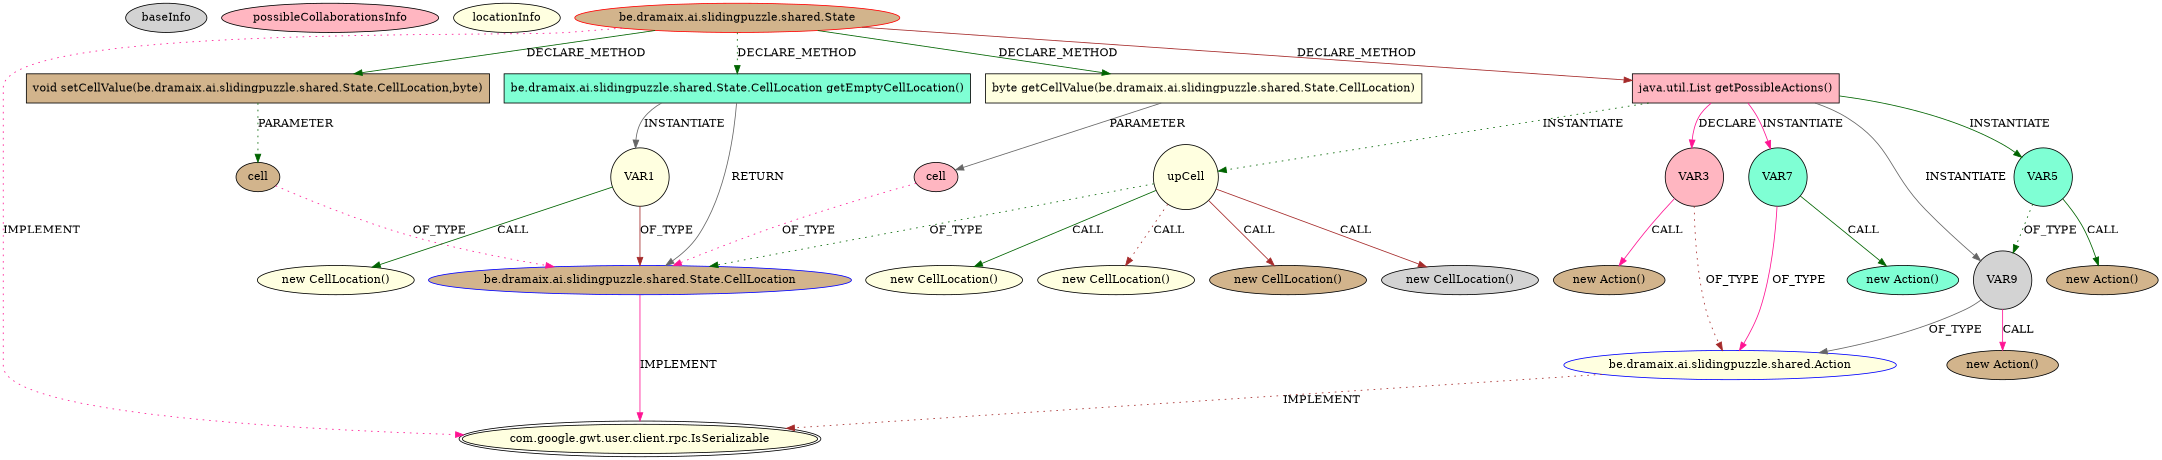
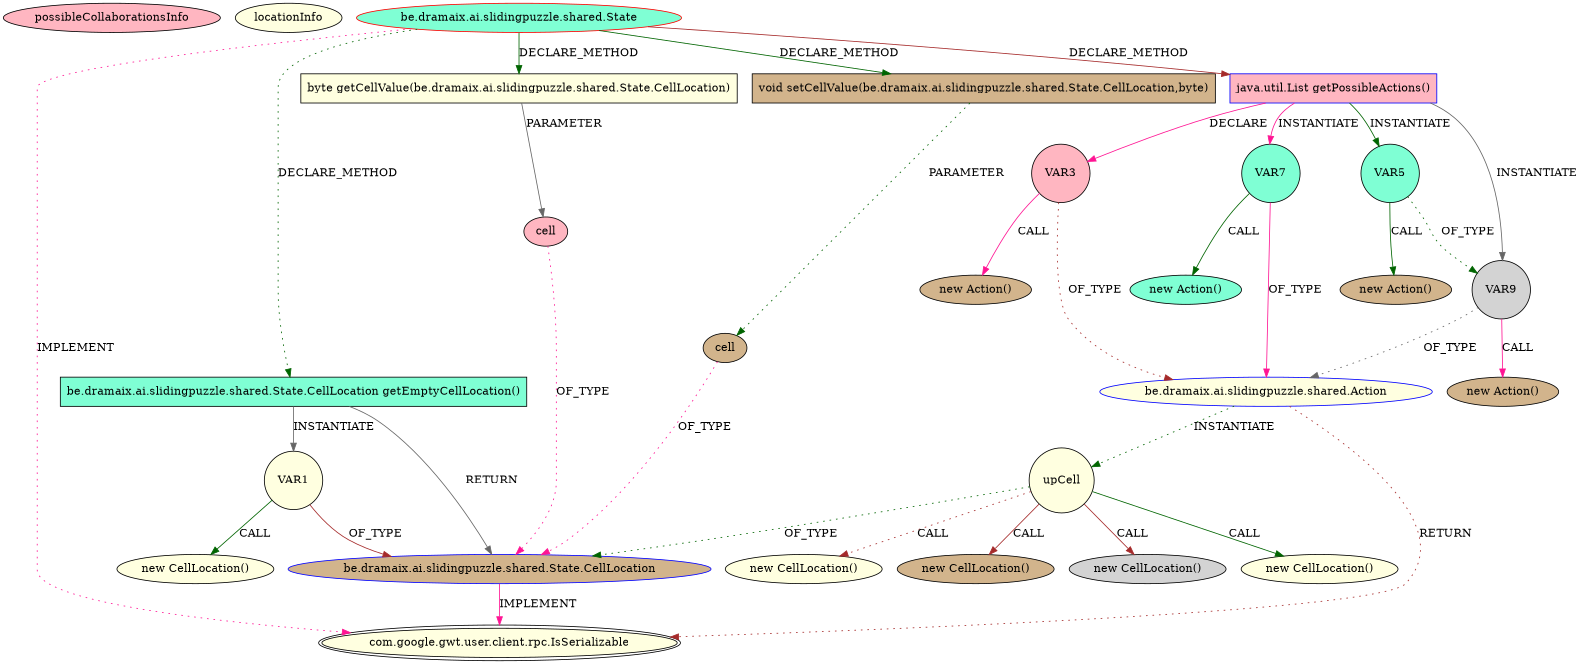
node "baseInfo": removed
node "be.dramaix.ai.slidingpuzzle.shared.State": fillcolor tan -> aquamarine
node "java.util.List getPossibleActions()": color black -> blue
edge "java.util.List getPossibleActions()" -> "upCell": now "be.dramaix.ai.slidingpuzzle.shared.Action" -> "upCell"
edge "VAR9" -> "be.dramaix.ai.slidingpuzzle.shared.Action": style solid -> dotted
edge "be.dramaix.ai.slidingpuzzle.shared.Action" -> "com.google.gwt.user.client.rpc.IsSerializable": label "IMPLEMENT" -> "RETURN"
